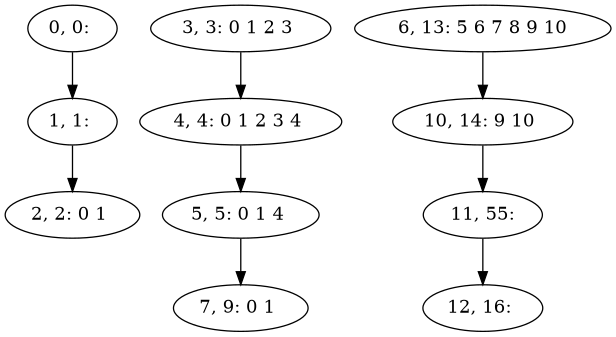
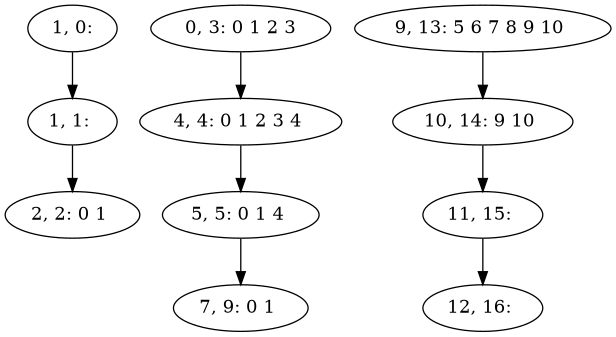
node "0, 0:": label "0, 0:" -> "1, 0:"
node "3, 3: 0 1 2 3": label "3, 3: 0 1 2 3" -> "0, 3: 0 1 2 3"
node "6, 13: 5 6 7 8 9 10": label "6, 13: 5 6 7 8 9 10" -> "9, 13: 5 6 7 8 9 10"
node "11, 55:": label "11, 55:" -> "11, 15:"
